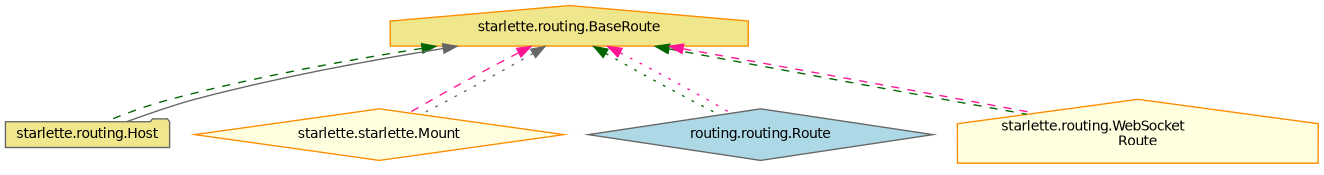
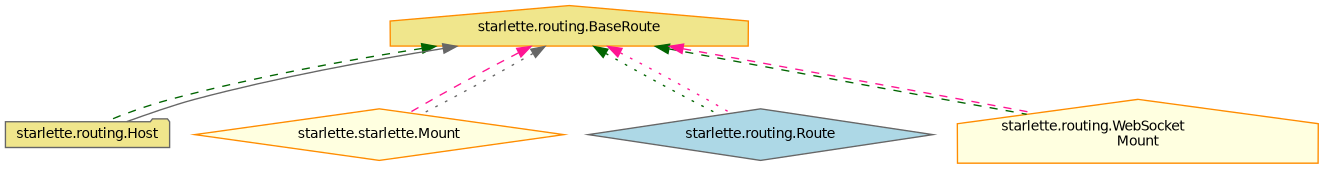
node "routing.routing.Route": label "routing.routing.Route" -> "starlette.routing.Route"
node "starlette.routing.WebSocket Route": label "starlette.routing.WebSocket Route" -> "starlette.routing.WebSocket Mount"
